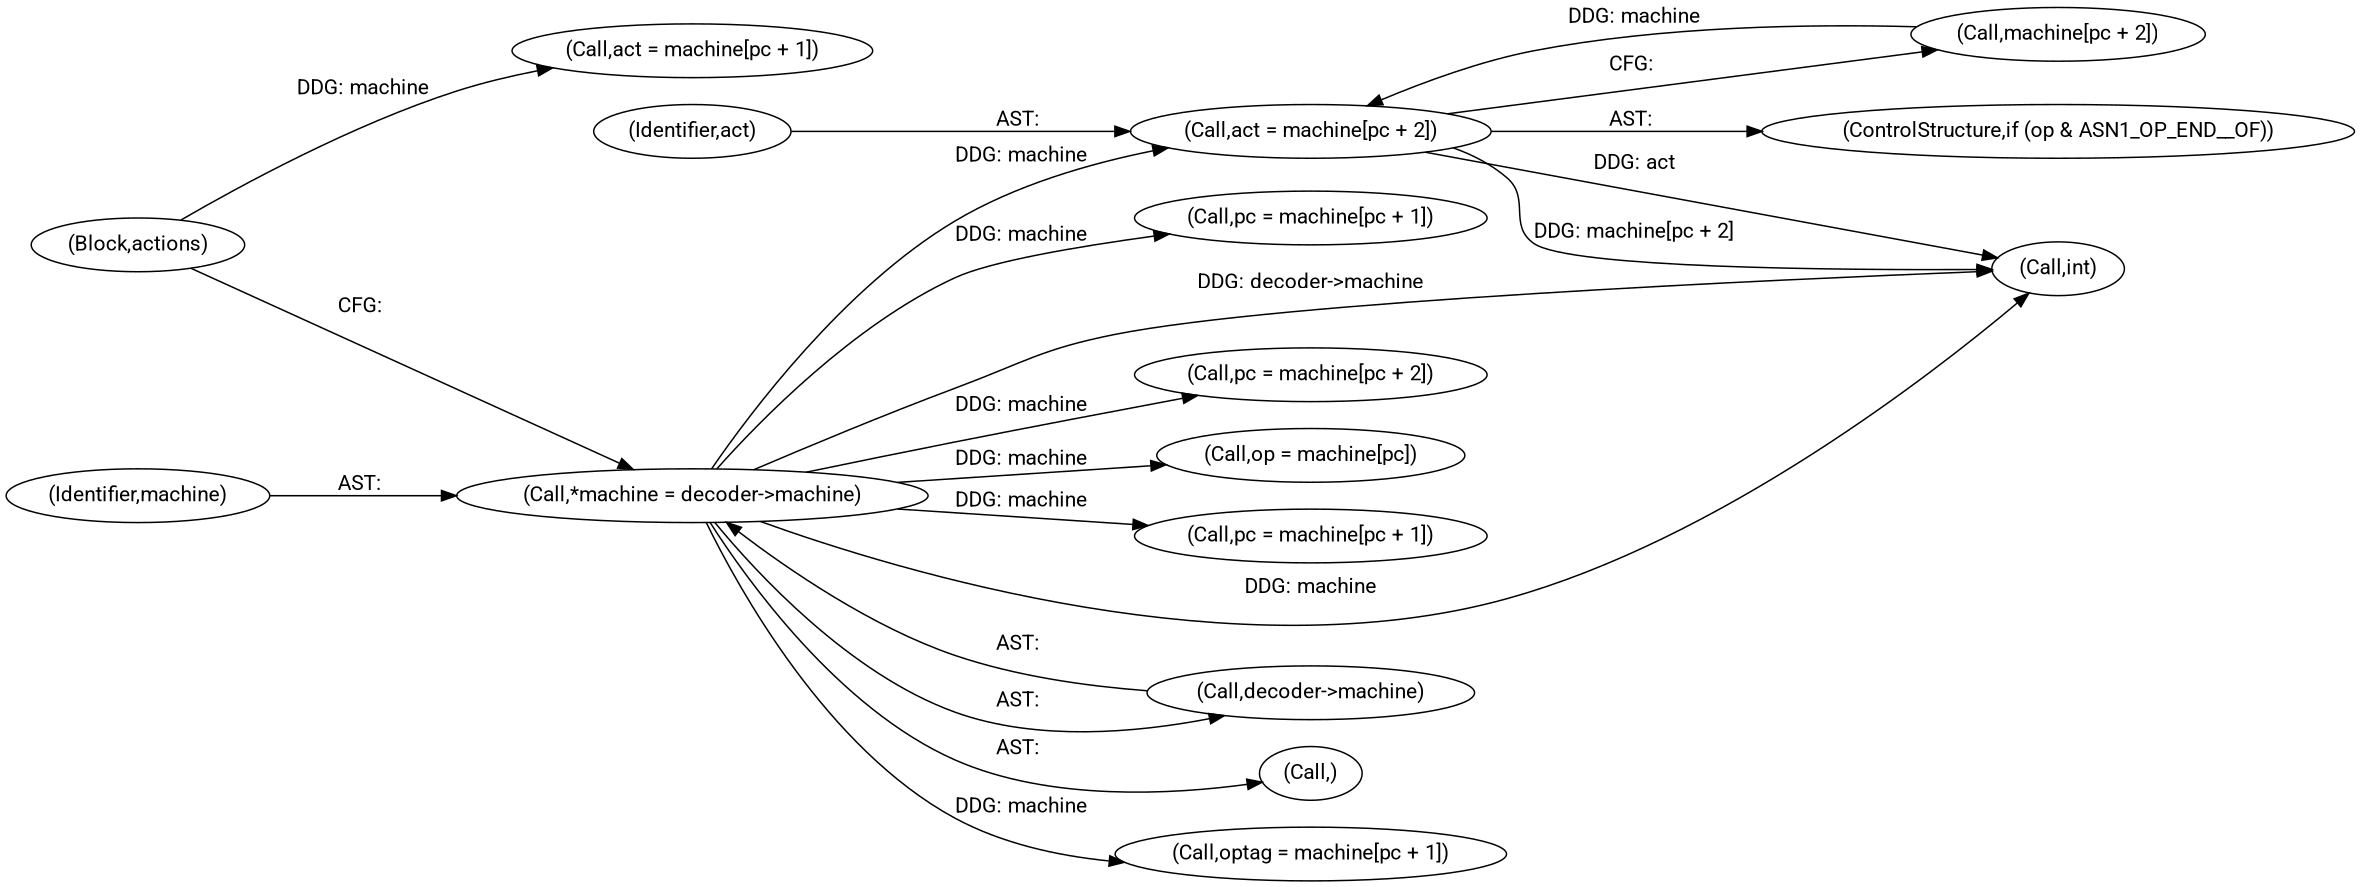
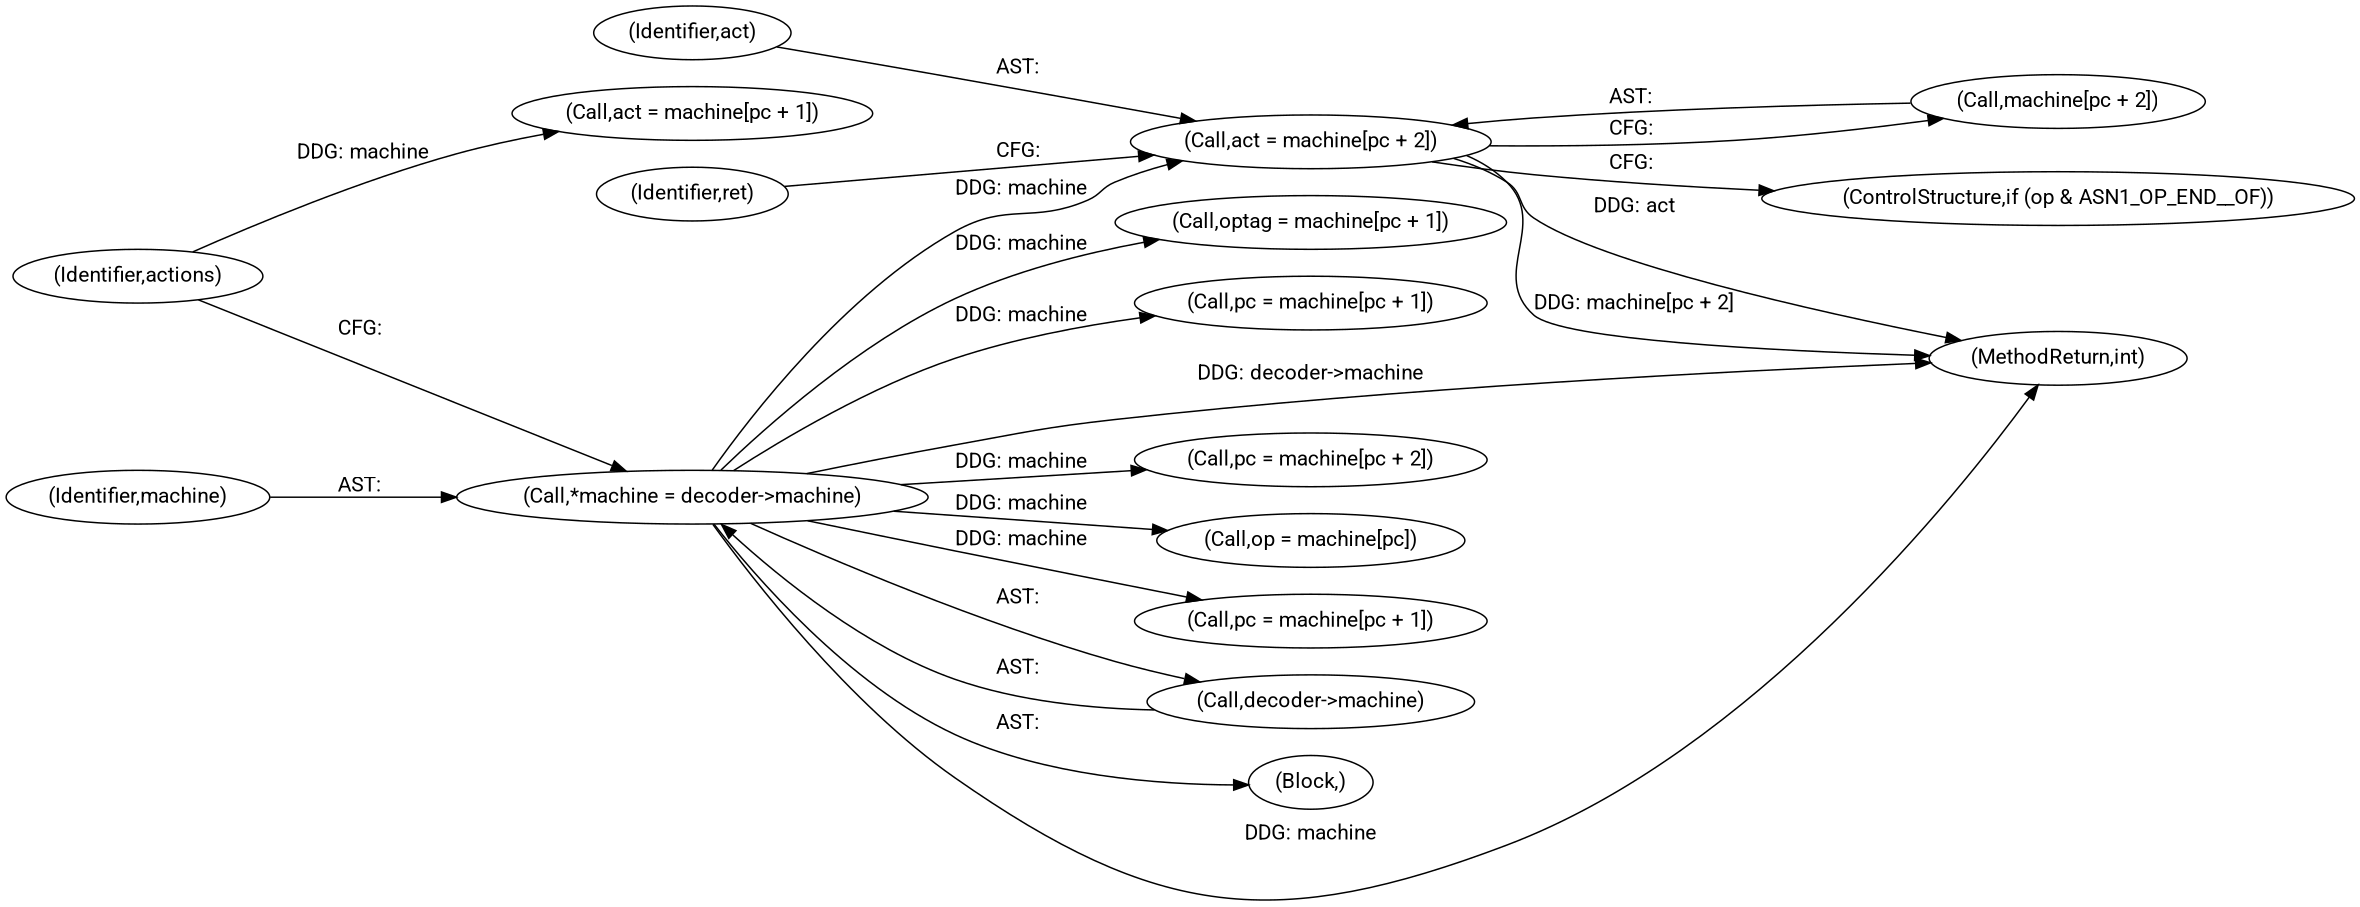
edge "(Call,machine[pc + 2])" -> "(Call,act = machine[pc + 2])": label "DDG: machine" -> "AST: "
edge "(Call,act = machine[pc + 2])" -> "(ControlStructure,if (op & ASN1_OP_END__OF))": label "AST: " -> "CFG: "
node "(Identifier,ret)": added
node "(Block,actions)": label "(Block,actions)" -> "(Identifier,actions)"
node "(Call,int)": label "(Call,int)" -> "(MethodReturn,int)"
node "(Call,)": label "(Call,)" -> "(Block,)"
